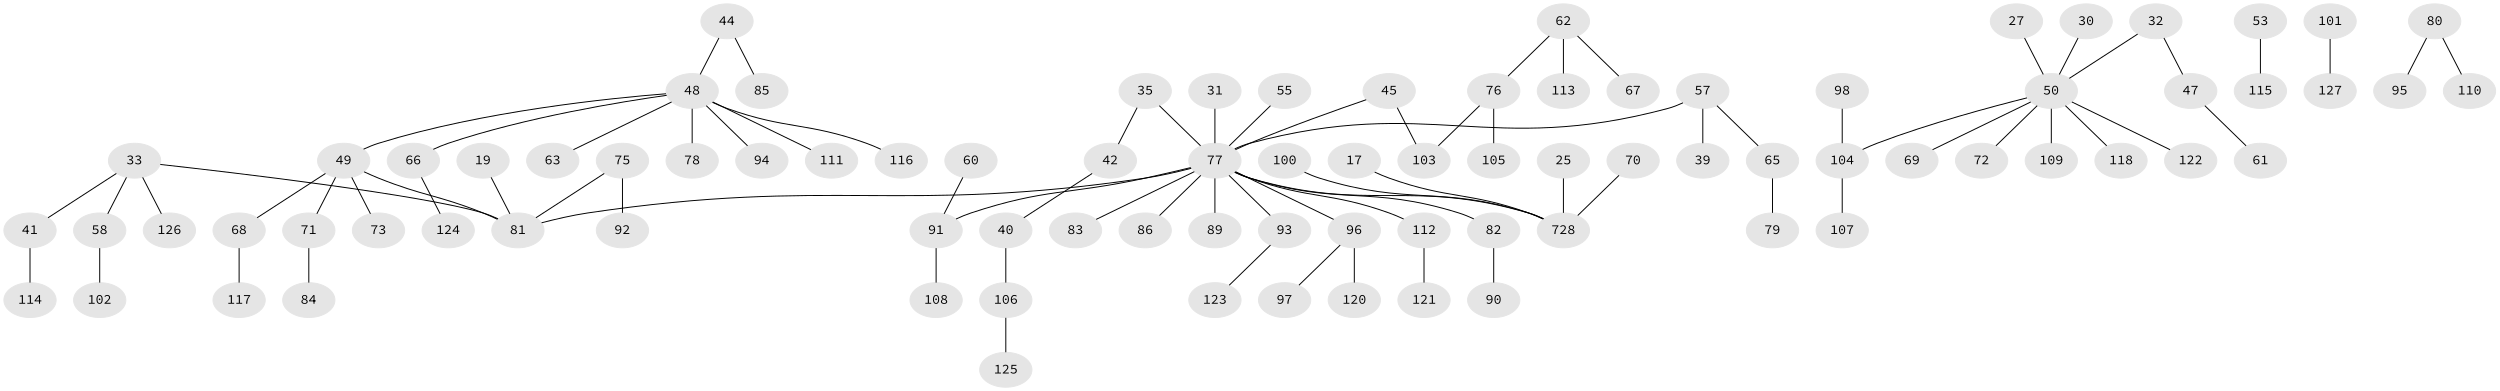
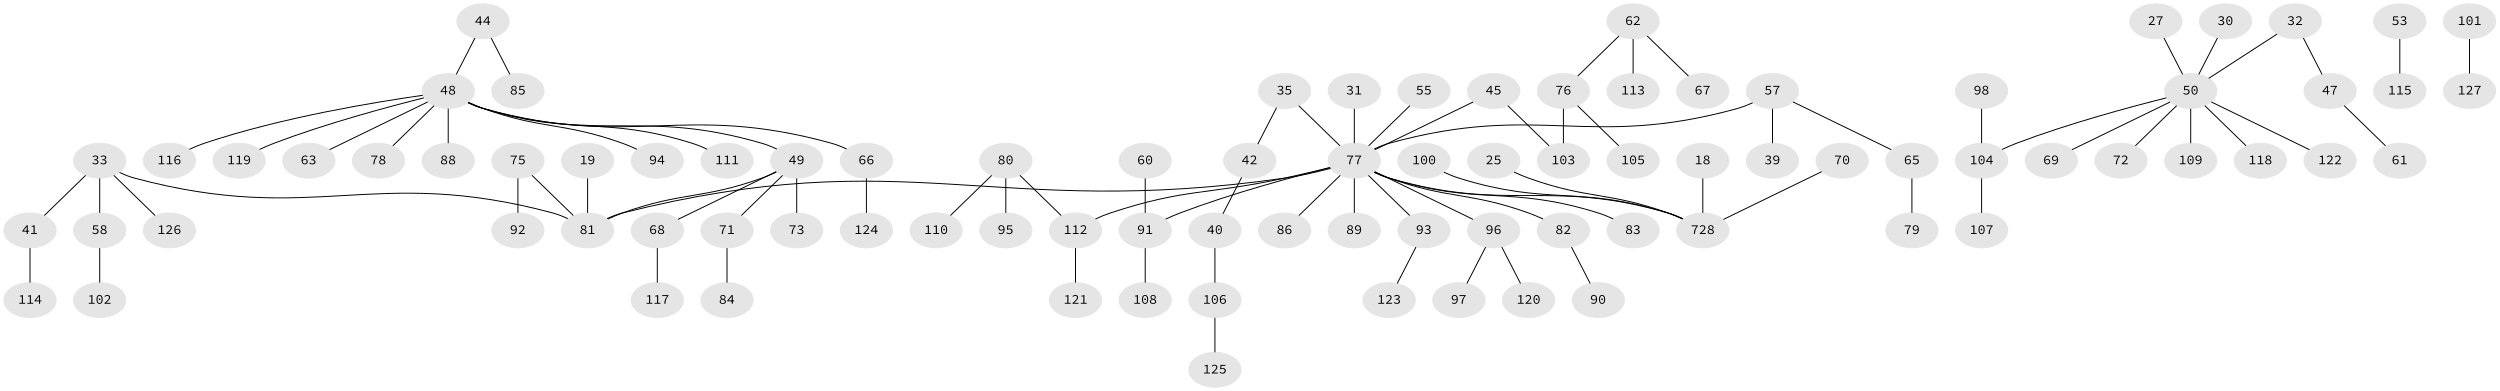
node "119": added
node "88": added
node "17": label "17" -> "18"
edge "80" -- "112": added
